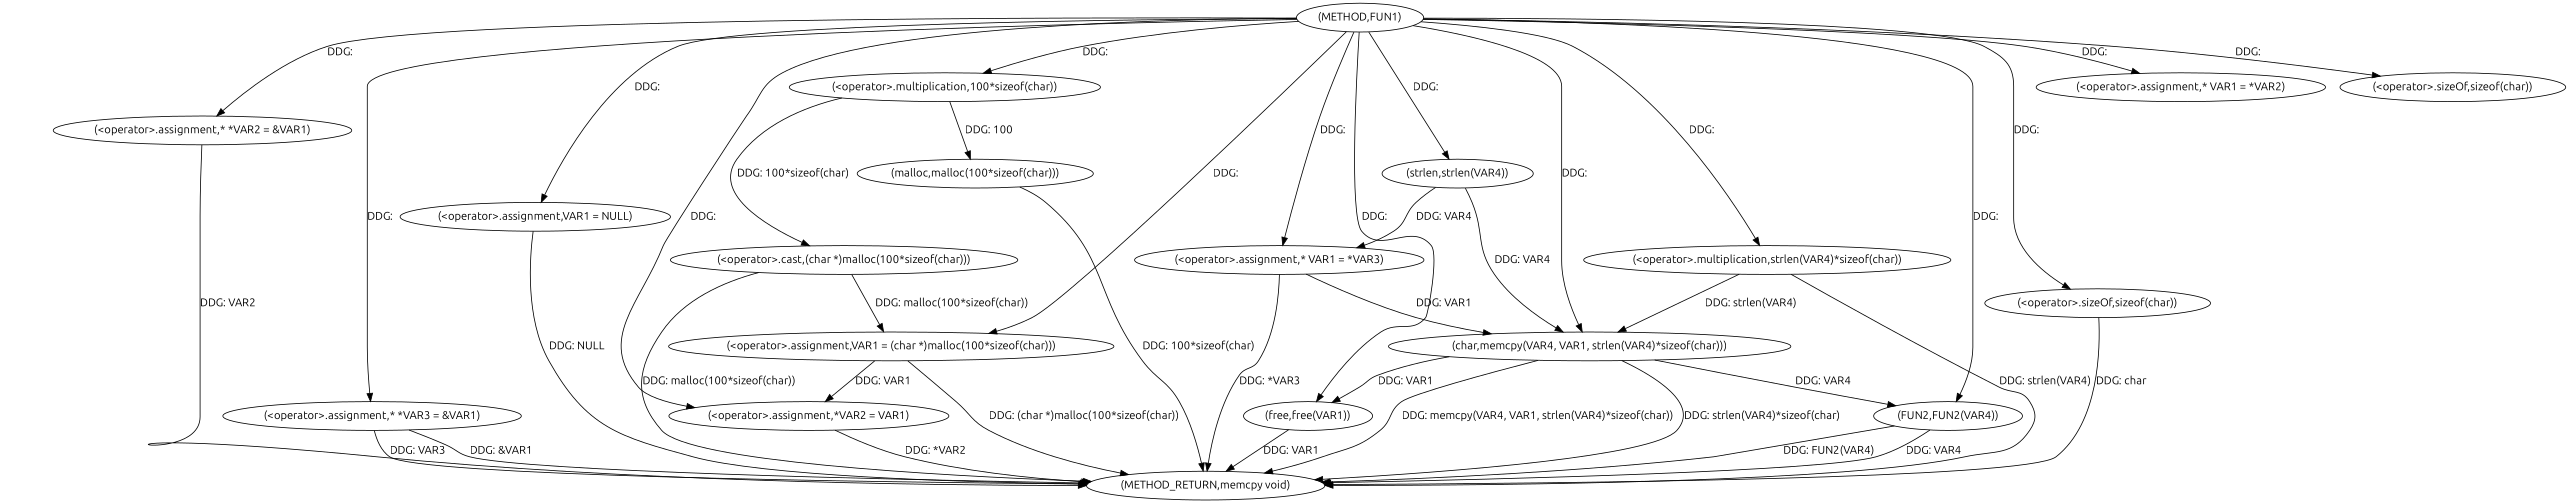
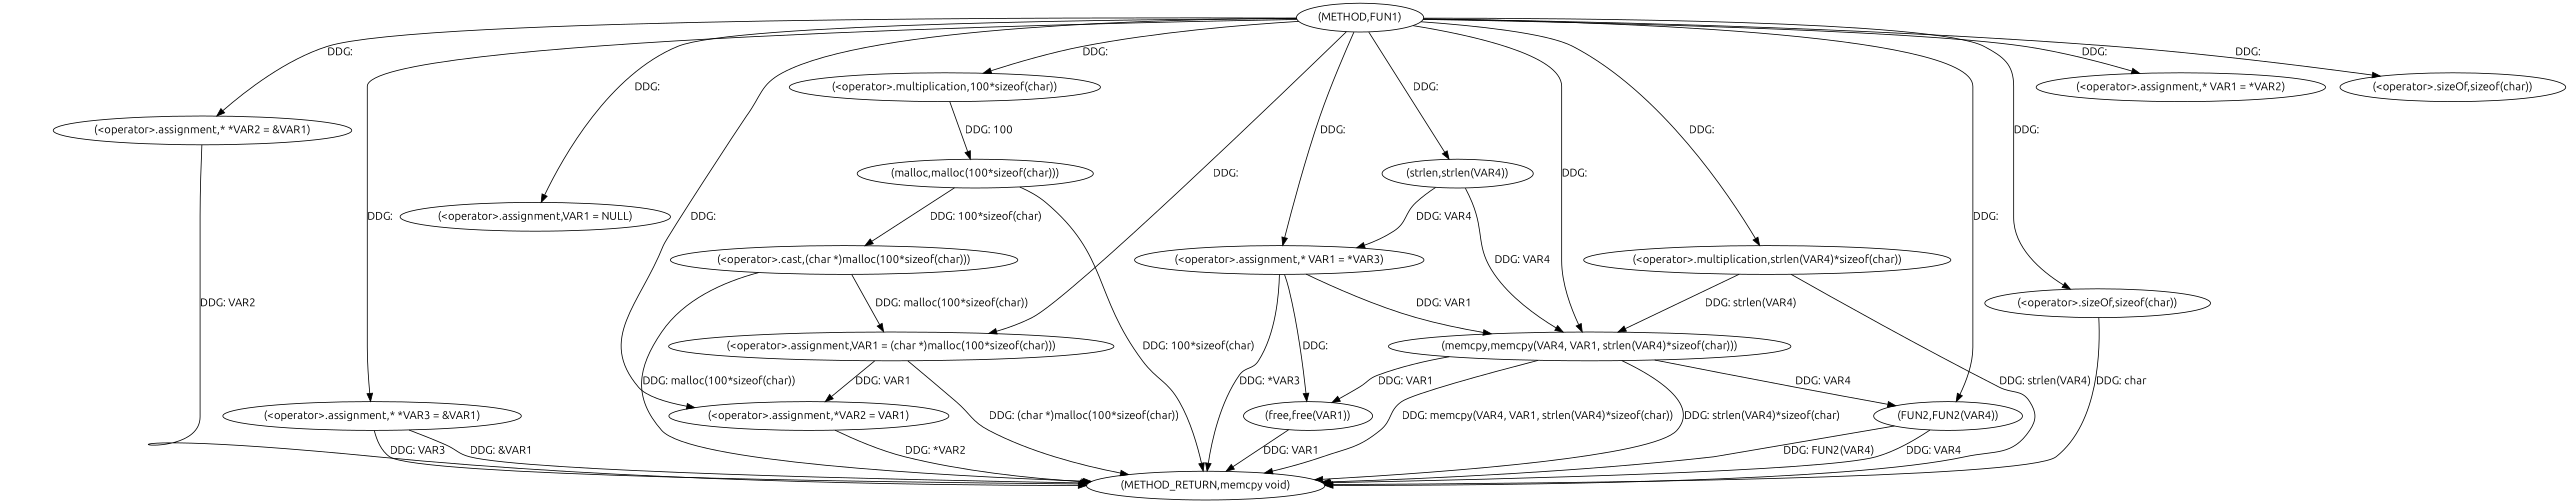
edge "(<operator>.multiplication,100*sizeof(char))" -> "(<operator>.cast,(char *)malloc(100*sizeof(char)))": now "(malloc,malloc(100*sizeof(char)))" -> "(<operator>.cast,(char *)malloc(100*sizeof(char)))"
edge "(METHOD,FUN1)" -> "(free,free(VAR1))": now "(<operator>.assignment,* VAR1 = *VAR3)" -> "(free,free(VAR1))"
node "(char,memcpy(VAR4, VAR1, strlen(VAR4)*sizeof(char)))": label "(char,memcpy(VAR4, VAR1, strlen(VAR4)*sizeof(char)))" -> "(memcpy,memcpy(VAR4, VAR1, strlen(VAR4)*sizeof(char)))"
edge "(<operator>.assignment,VAR1 = NULL)" -> "(METHOD_RETURN,memcpy void)": removed, label "DDG: NULL"
